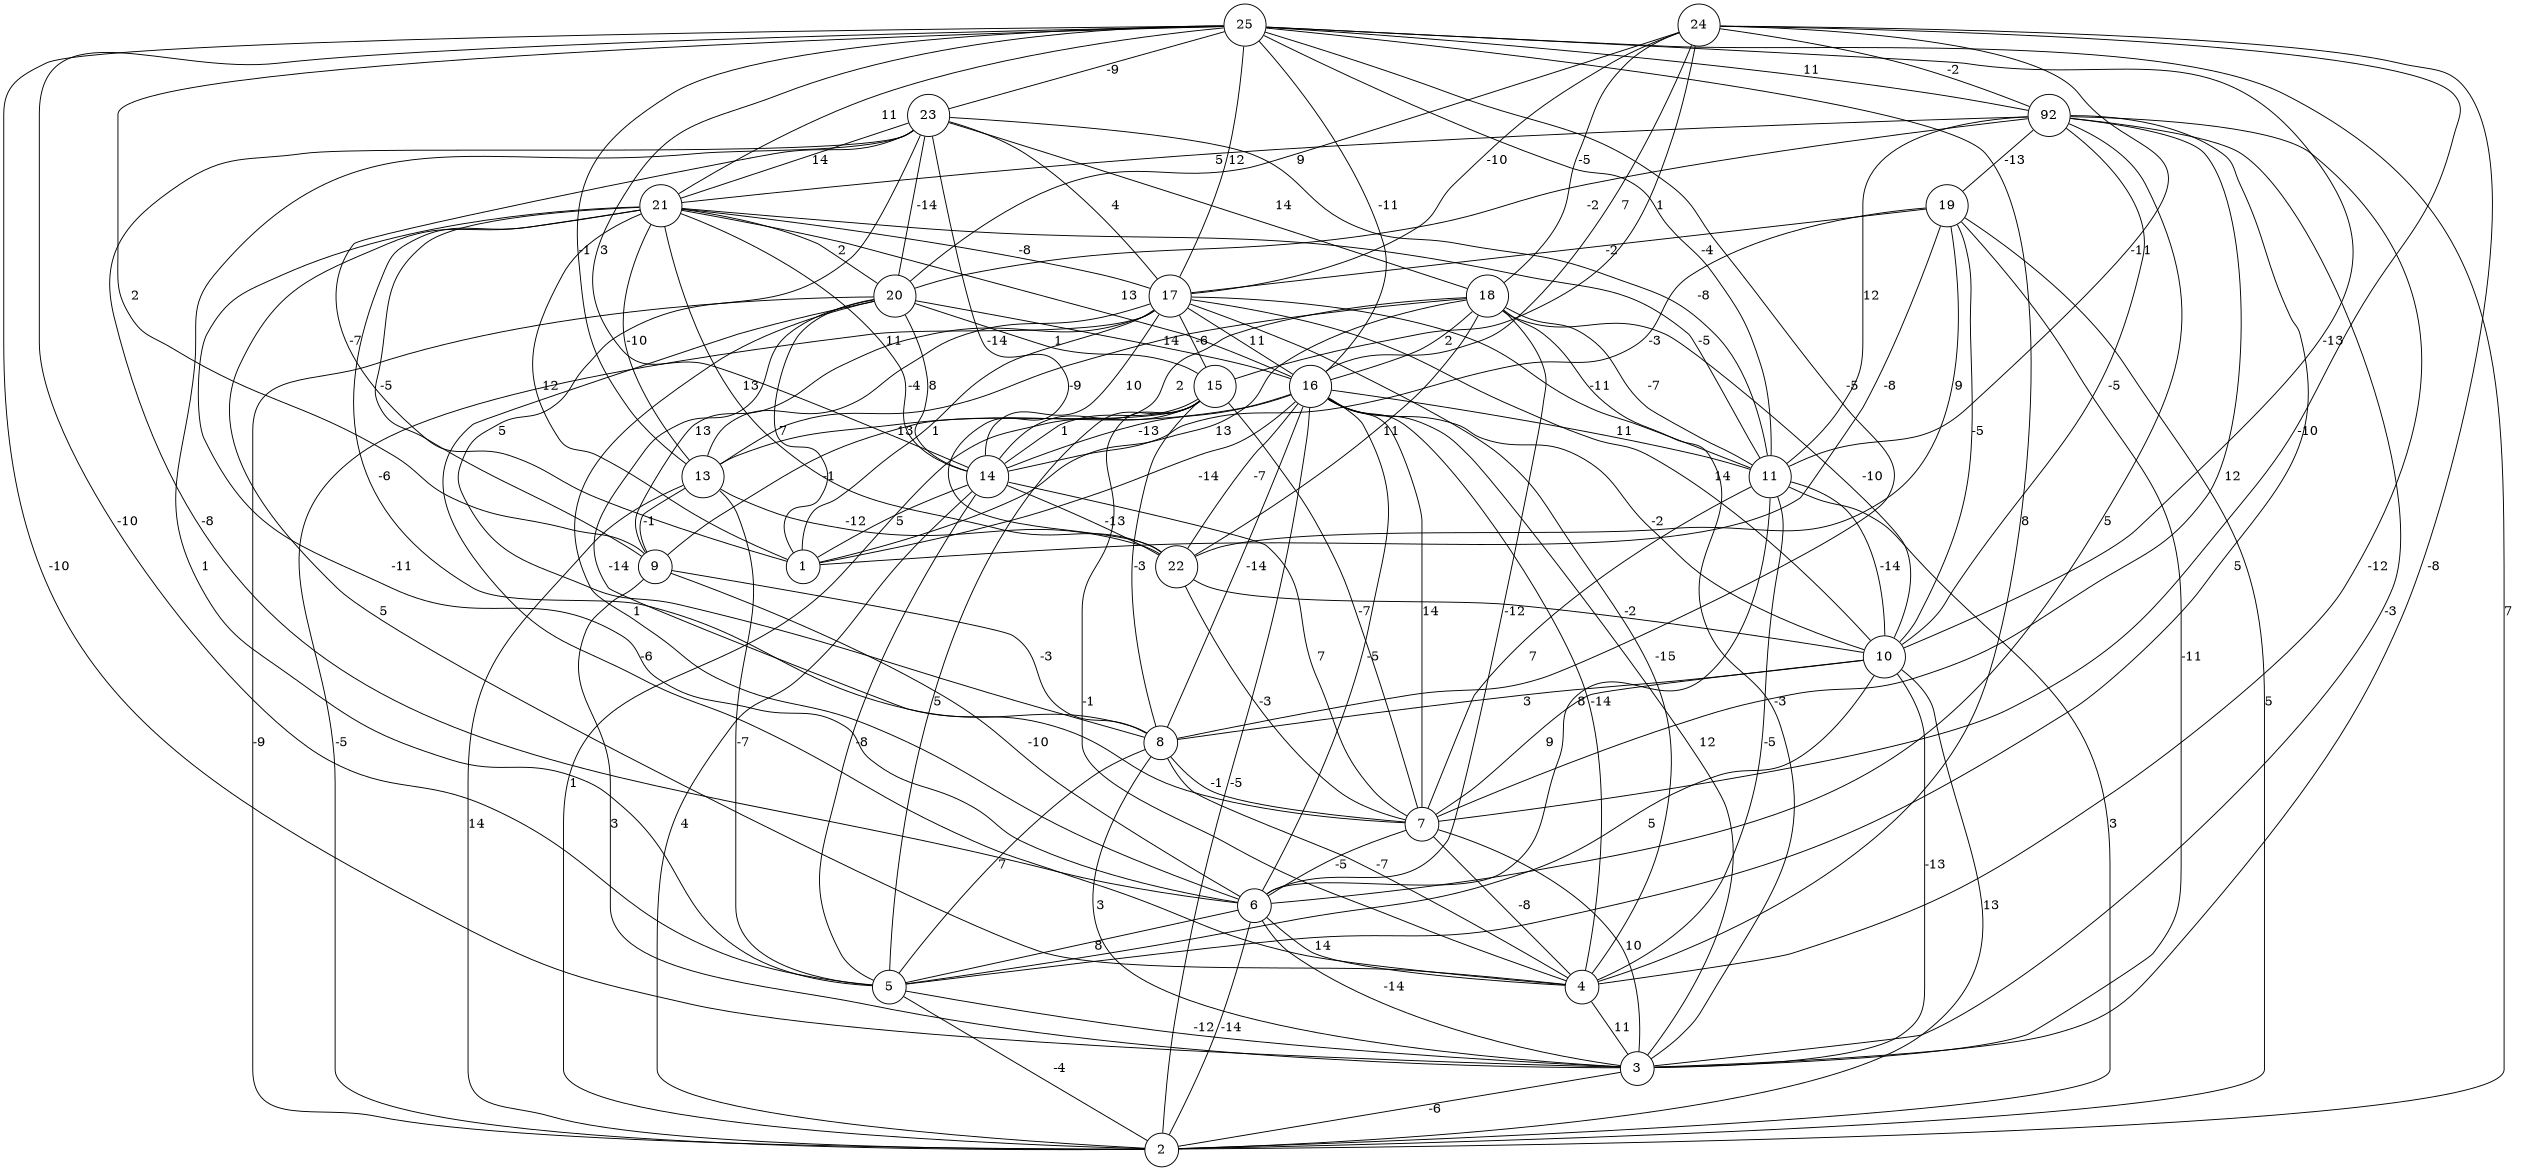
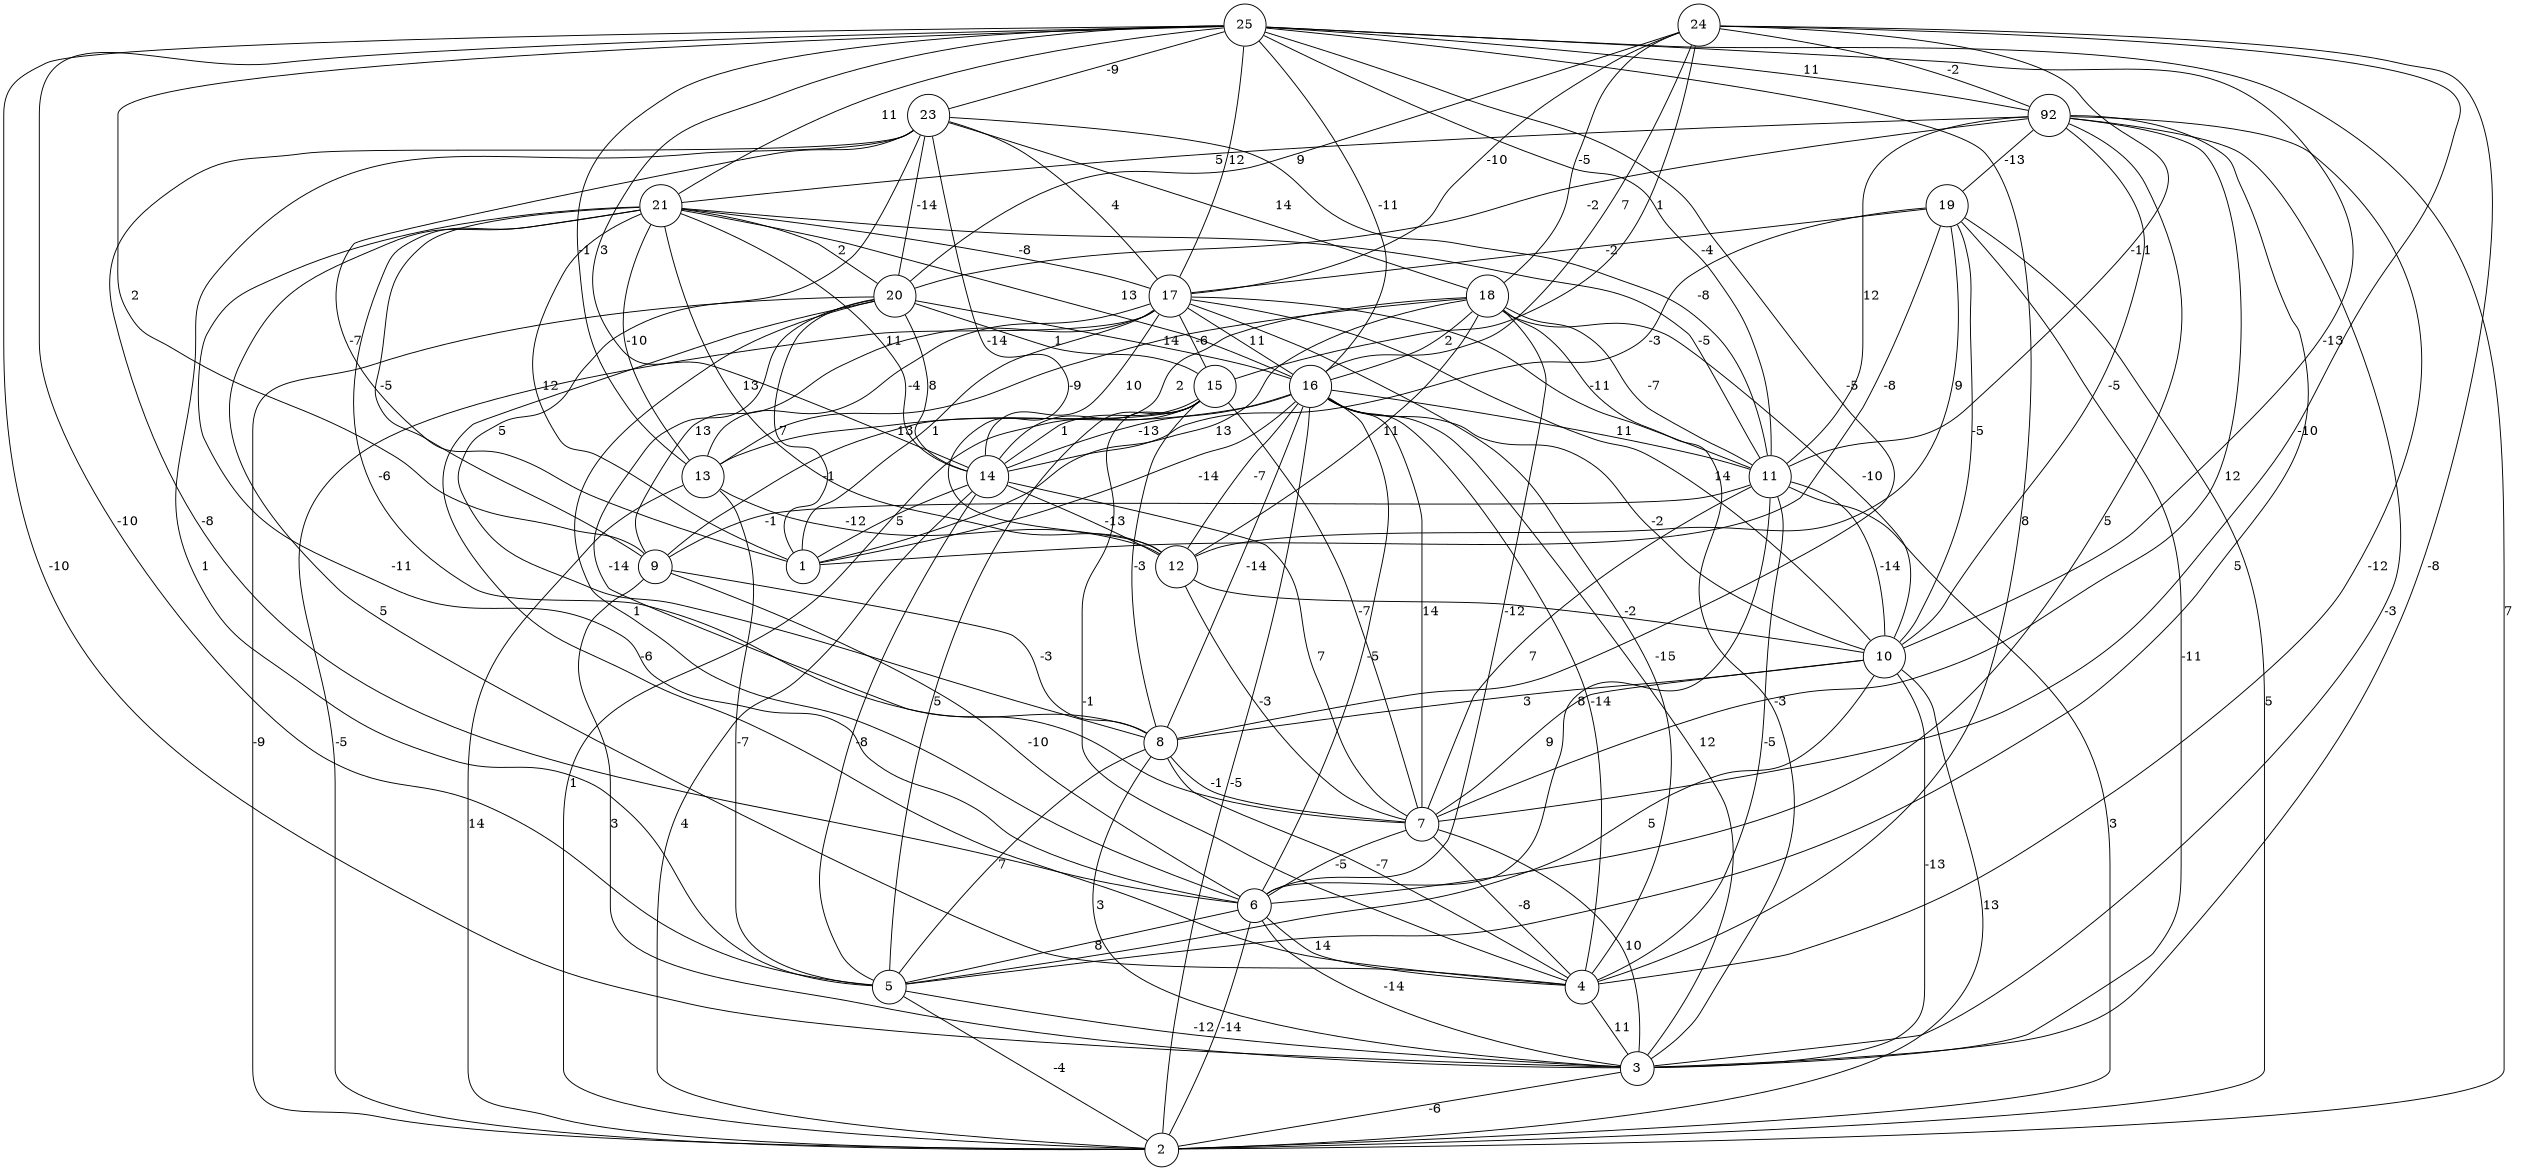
edge "23" -- "21": removed, label "14"
edge "13" -- "9": now "11" -- "9"
node "22": label "22" -> "12"
